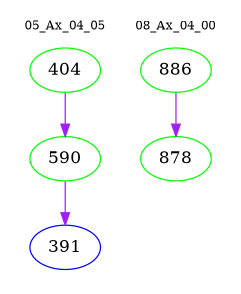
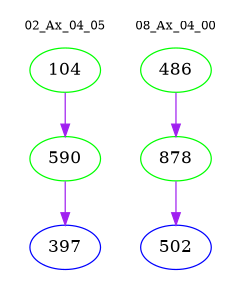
cluster "05_Ax_04_05": label "05_Ax_04_05" -> "02_Ax_04_05"
node "404": label "404" -> "104"
node "886": label "886" -> "486"
node "391": label "391" -> "397"
node "502": added
